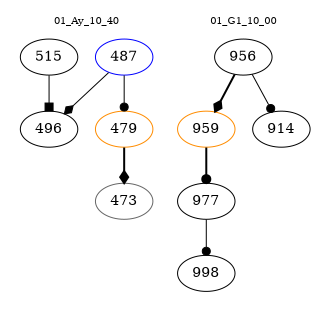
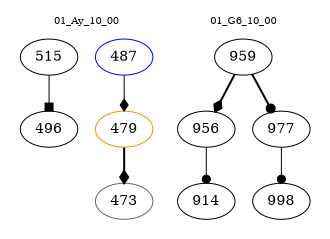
cluster "01_Ay_10_40": label "01_Ay_10_40" -> "01_Ay_10_00"
cluster "01_G1_10_00": label "01_G1_10_00" -> "01_G6_10_00"
edge "956" -> "959": reversed
edge "487" -> "496": removed
edge "487" -> "479": arrowhead dot -> diamond
node "959": color darkorange -> black
